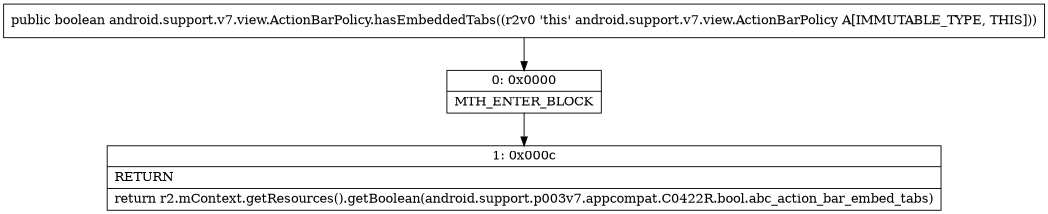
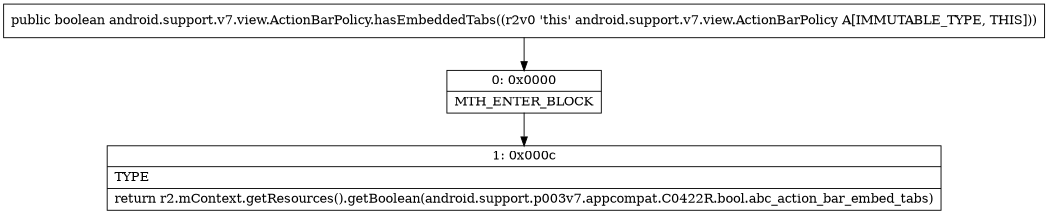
node "1: 0x000c": text "RETURN" -> "TYPE"
